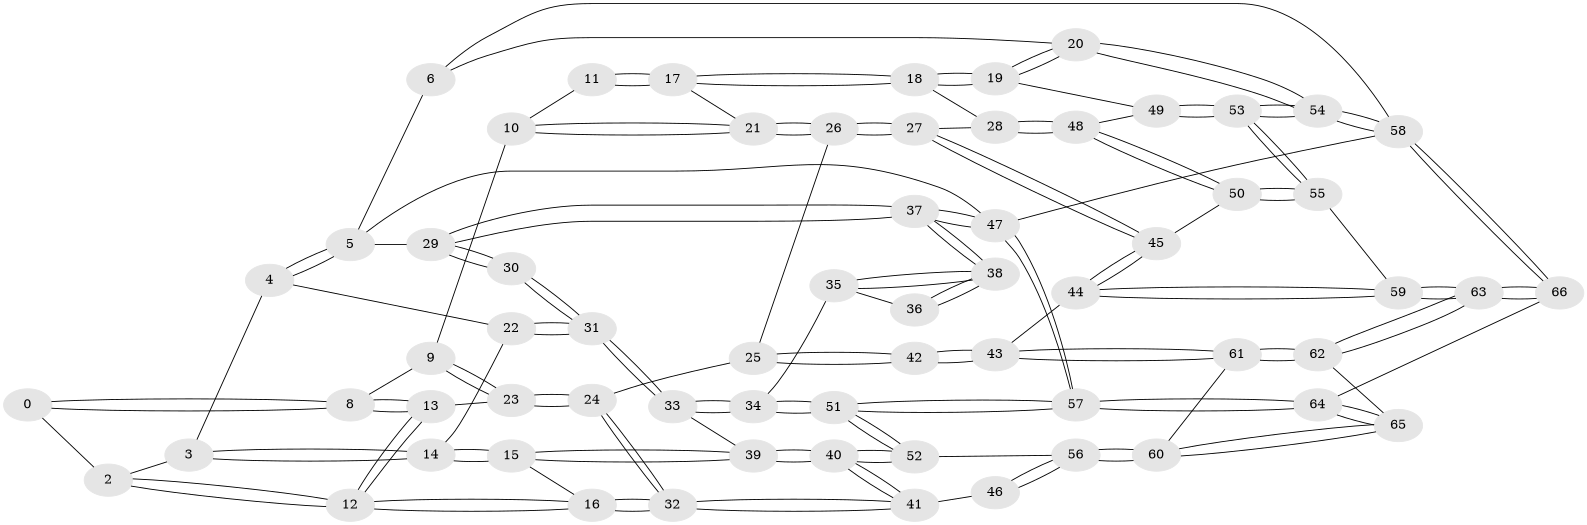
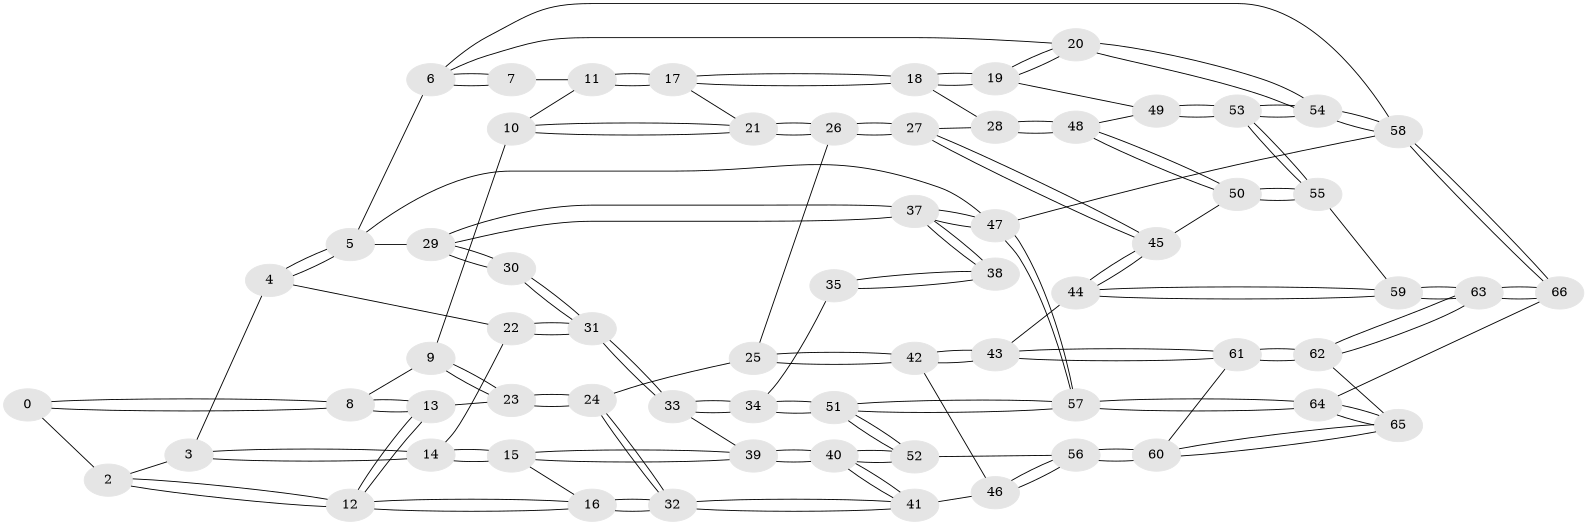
node "7": added
node "36": removed
edge "42" -- "46": added
